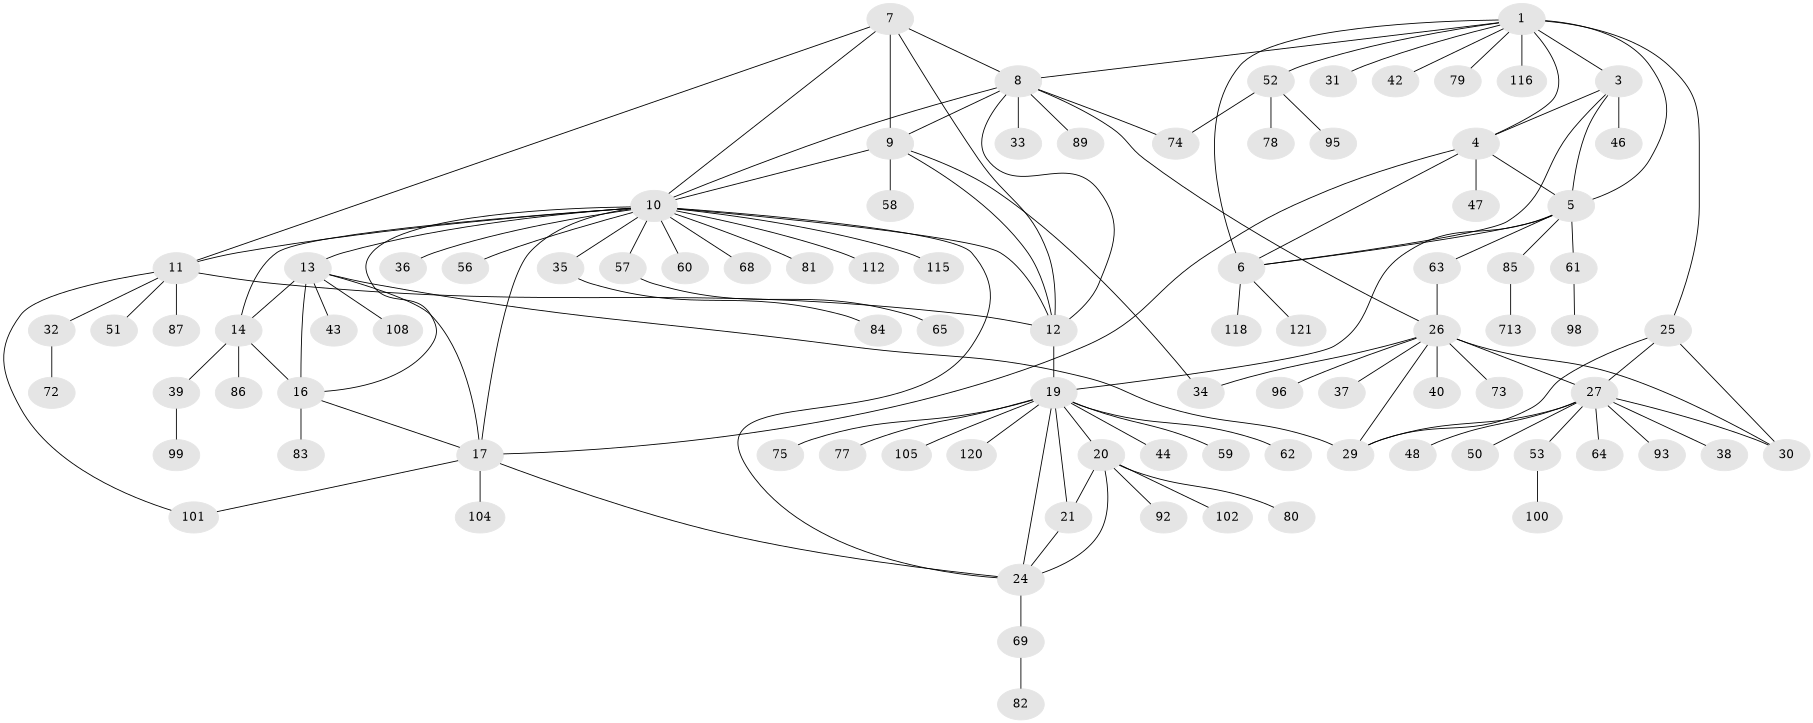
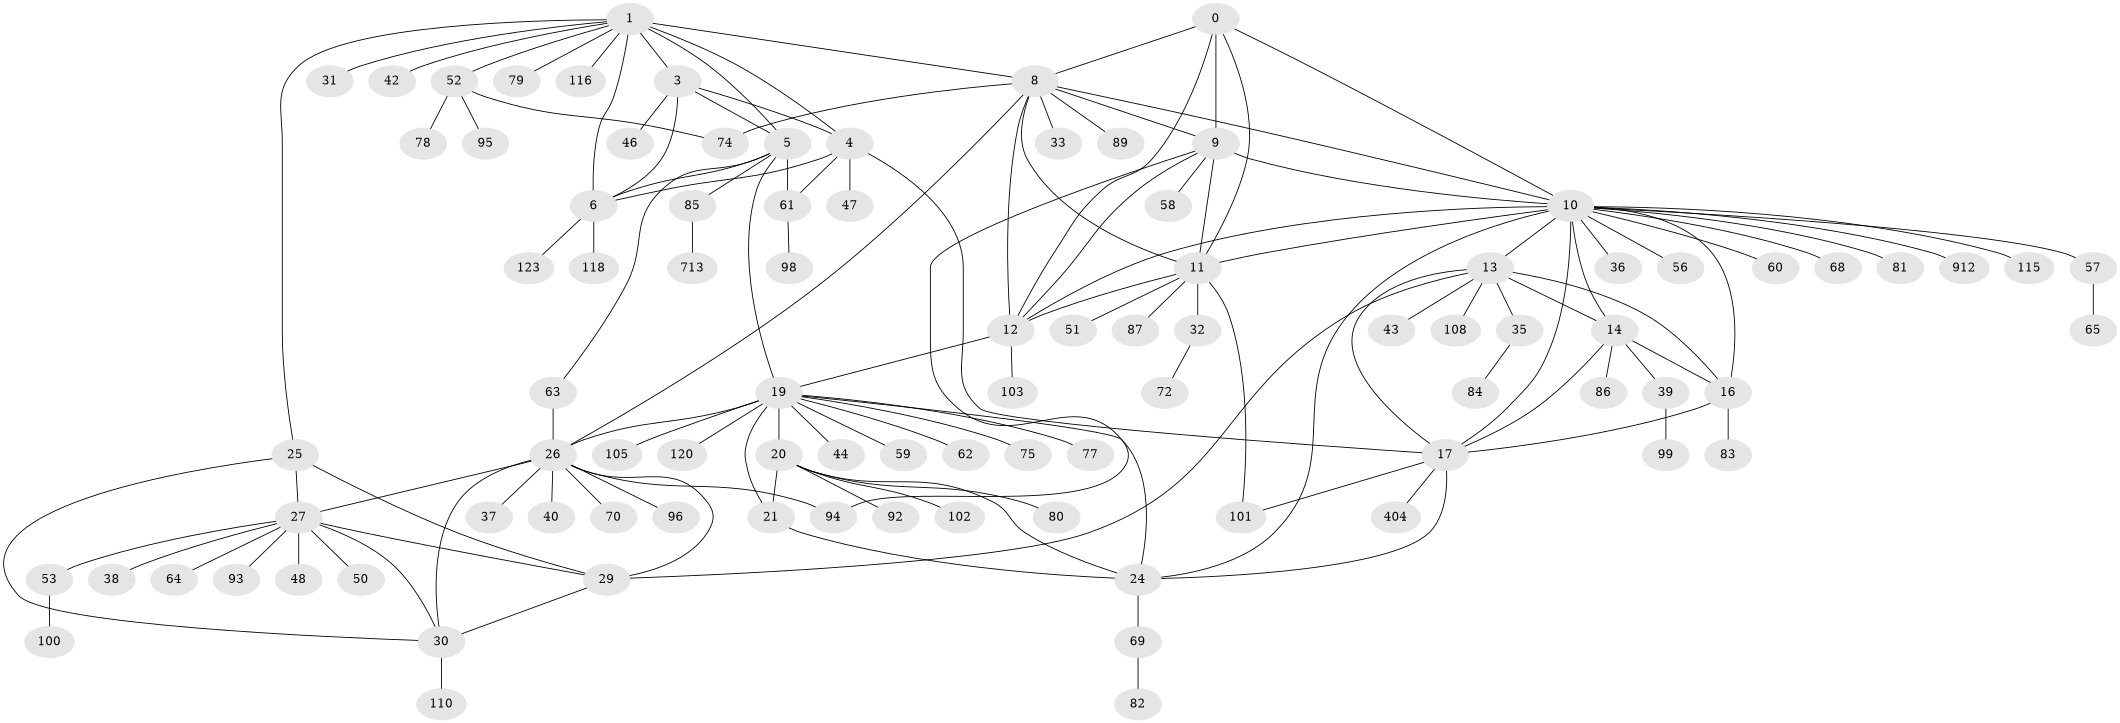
node "7": label "7" -> "0"
edge "4" -- "5": now "4" -- "61"
edge "8" -- "11": added
edge "9" -- "11": added
edge "10" -- "35": now "13" -- "35"
node "112": label "112" -> "912"
node "121": label "121" -> "123"
node "103": added
node "34": label "34" -> "94"
node "73": label "73" -> "70"
edge "14" -- "17": added
edge "19" -- "26": added
node "104": label "104" -> "404"
edge "29" -- "30": added
node "110": added
